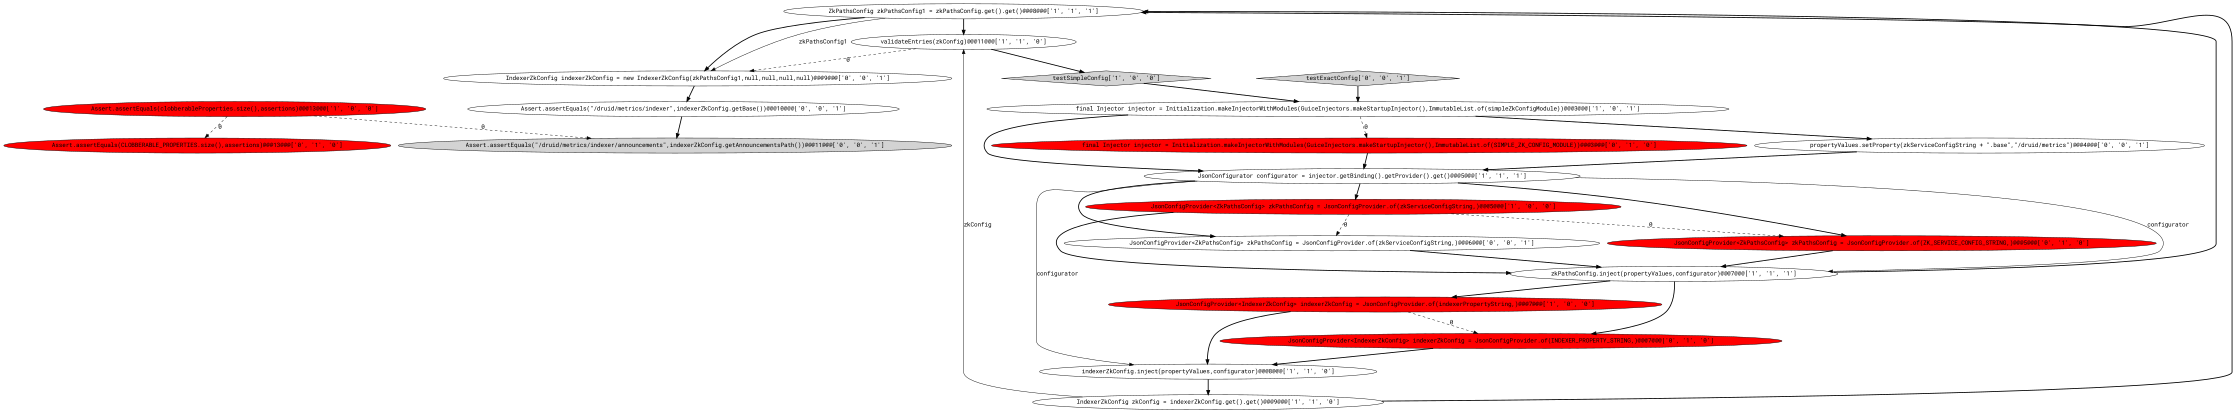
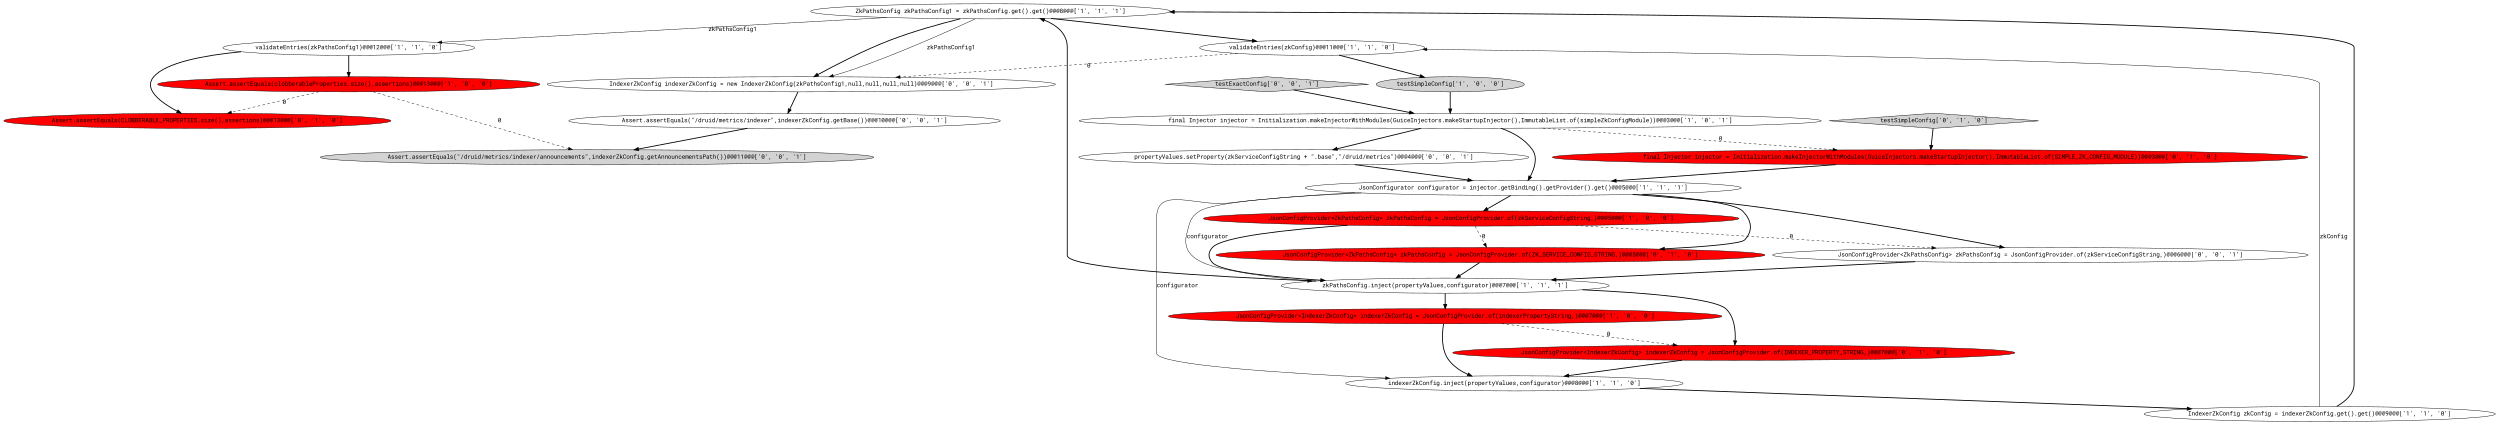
node "validateEntries(zkPathsConfig1)@@@12@@@['1', '1', '0']": added
node "testSimpleConfig['1', '0', '0']": shape diamond -> ellipse
node "testSimpleConfig['0', '1', '0']": added
